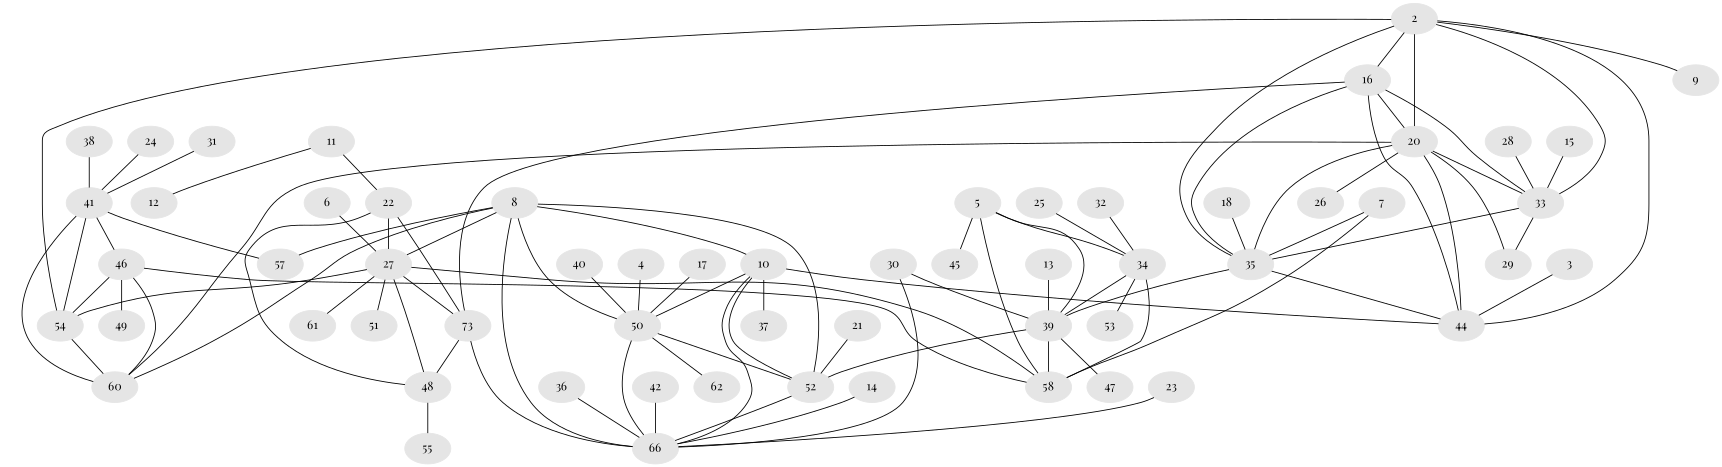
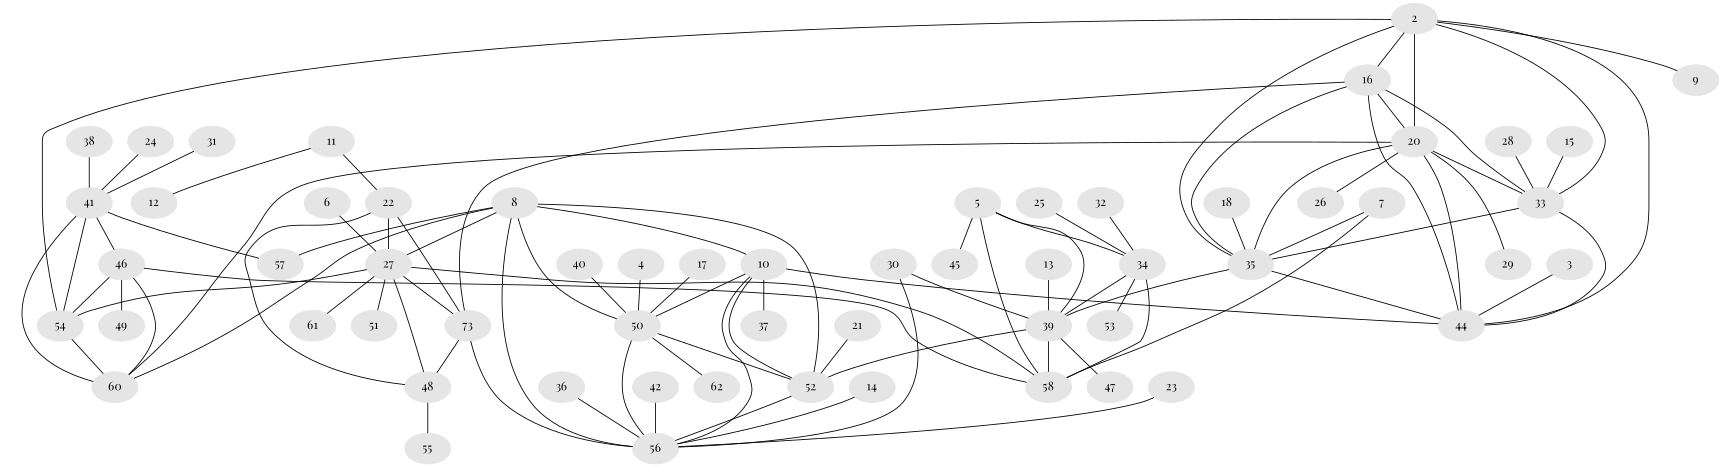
edge "33" -- "29": now "33" -- "44"
node "66": label "66" -> "56"
